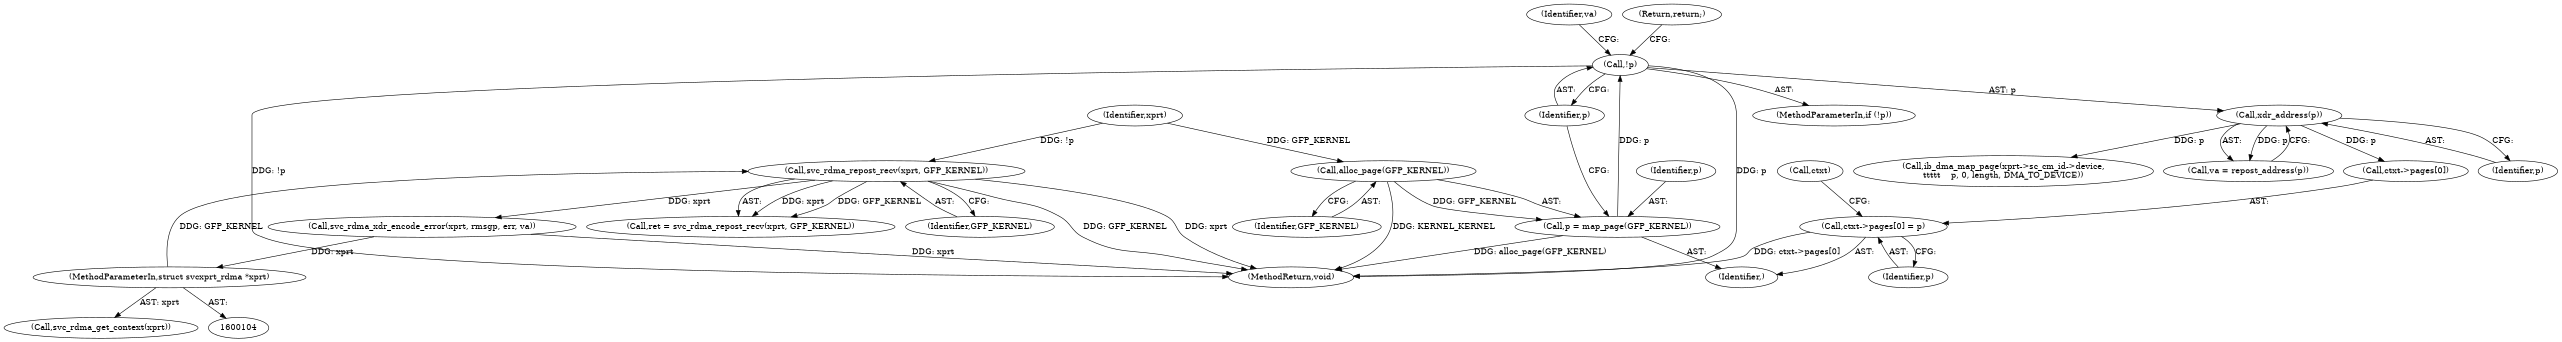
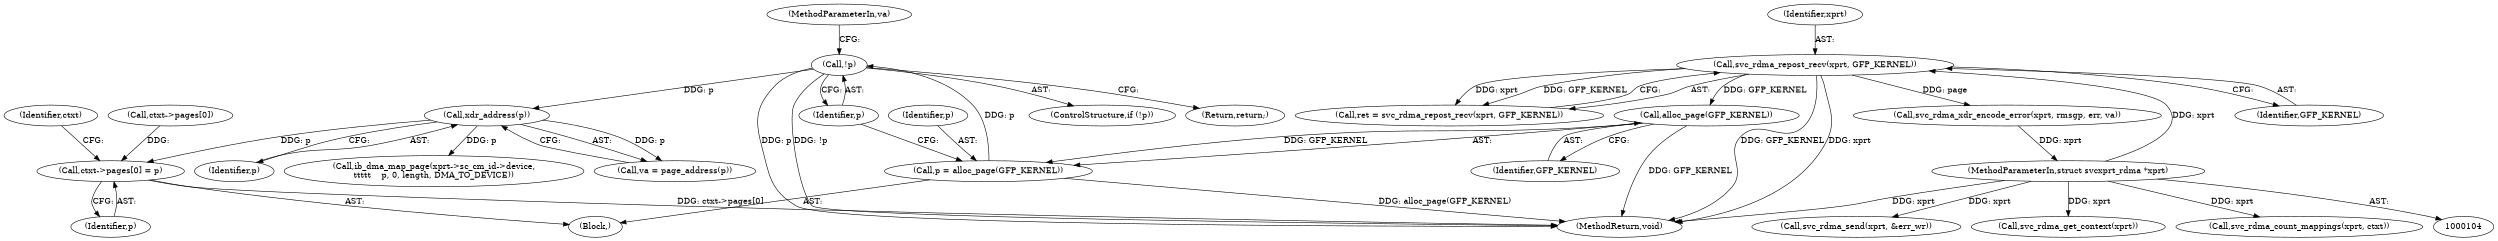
node "(Identifier,va)": label "(Identifier,va)" -> "(MethodParameterIn,va)"
edge "(Return,return;)" -> "(Call,!p)": reversed
edge "(Call,!p)" -> "(Call,xdr_address(p))": label "AST: p" -> "DDG: p"
edge "(Call,ret = svc_rdma_repost_recv(xprt, GFP_KERNEL))" -> "(Call,svc_rdma_repost_recv(xprt, GFP_KERNEL))": added, label "CFG:"
node "(MethodParameterIn,if (!p))": label "(MethodParameterIn,if (!p))" -> "(ControlStructure,if (!p))"
edge "(Identifier,xprt)" -> "(Call,svc_rdma_repost_recv(xprt, GFP_KERNEL))": label "DDG: !p" -> "AST: "
edge "(Identifier,xprt)" -> "(Call,alloc_page(GFP_KERNEL))": now "(Call,svc_rdma_repost_recv(xprt, GFP_KERNEL))" -> "(Call,alloc_page(GFP_KERNEL))"
edge "(Call,xdr_address(p))" -> "(Call,ctxt->pages[0])": now "(Call,xdr_address(p))" -> "(Call,ctxt->pages[0] = p)"
node "(Call,ctxt)": label "(Call,ctxt)" -> "(Identifier,ctxt)"
node "(Call,va = repost_address(p))": label "(Call,va = repost_address(p))" -> "(Call,va = page_address(p))"
edge "(Call,svc_rdma_repost_recv(xprt, GFP_KERNEL))" -> "(Call,svc_rdma_xdr_encode_error(xprt, rmsgp, err, va))": label "DDG: xprt" -> "DDG: page"
edge "(Call,ctxt->pages[0])" -> "(Call,ctxt->pages[0] = p)": label "AST: " -> "DDG: "
edge "(MethodParameterIn,struct svcxprt_rdma *xprt)" -> "(Call,svc_rdma_repost_recv(xprt, GFP_KERNEL))": label "DDG: GFP_KERNEL" -> "DDG: xprt"
edge "(Call,alloc_page(GFP_KERNEL))" -> "(MethodReturn,void)": label "DDG: KERNEL_KERNEL" -> "DDG: GFP_KERNEL"
node "(Call,p = map_page(GFP_KERNEL))": label "(Call,p = map_page(GFP_KERNEL))" -> "(Call,p = alloc_page(GFP_KERNEL))"
node "(Call,svc_rdma_send(xprt, &err_wr))": added
node "(Call,svc_rdma_count_mappings(xprt, ctxt))": added
edge "(Call,svc_rdma_xdr_encode_error(xprt, rmsgp, err, va))" -> "(MethodReturn,void)": now "(MethodParameterIn,struct svcxprt_rdma *xprt)" -> "(MethodReturn,void)"
node "(Identifier,)": label "(Identifier,)" -> "(Block,)"
edge "(MethodParameterIn,struct svcxprt_rdma *xprt)" -> "(Call,svc_rdma_get_context(xprt))": label "AST: xprt" -> "DDG: xprt"
node "1600104": label "1600104" -> "1000104"
